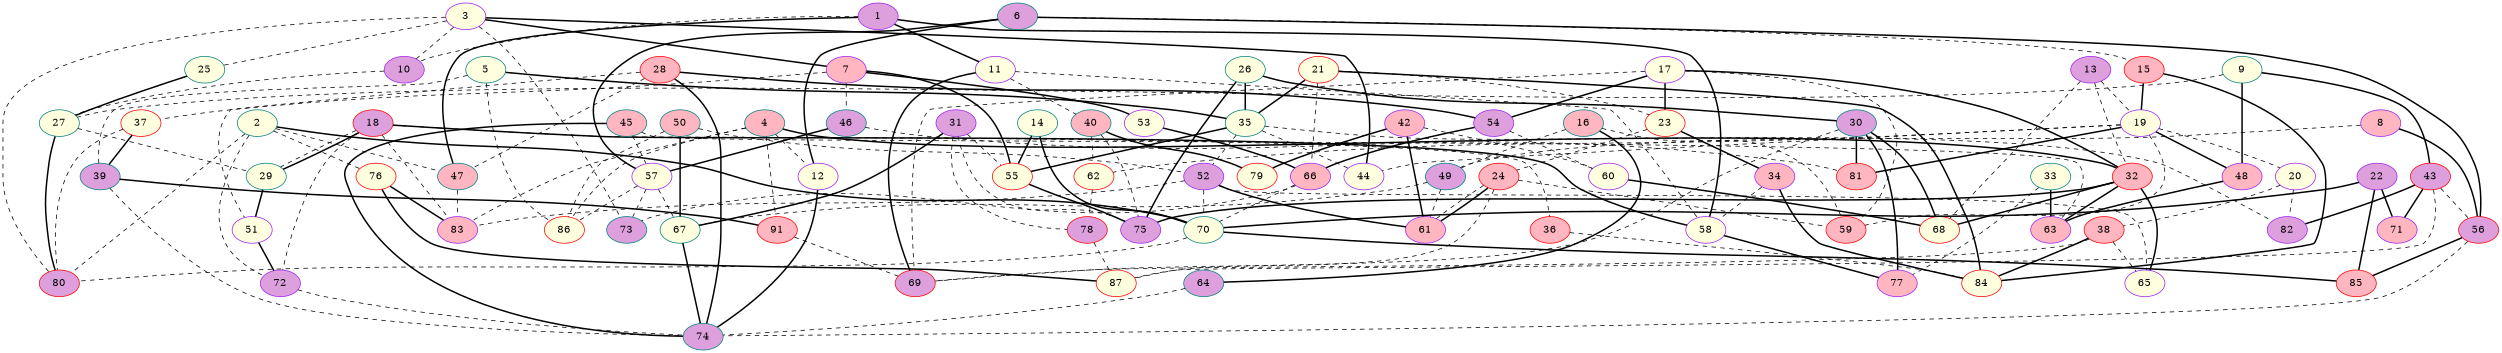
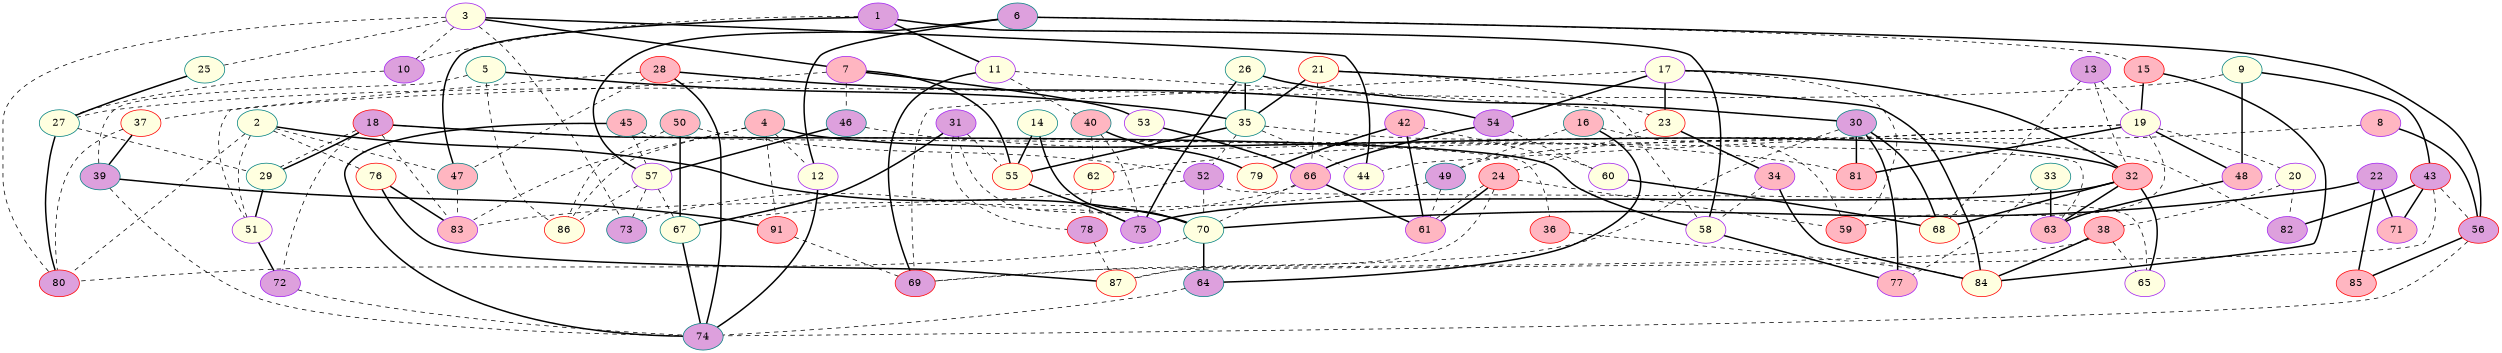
edge "52" -- "61": now "66" -- "61"
edge "2" -- "72": now "2" -- "51"
edge "70" -- "85": now "70" -- "64"
